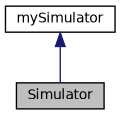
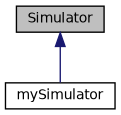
edge "Simulator" -> "mySimulator": reversed
